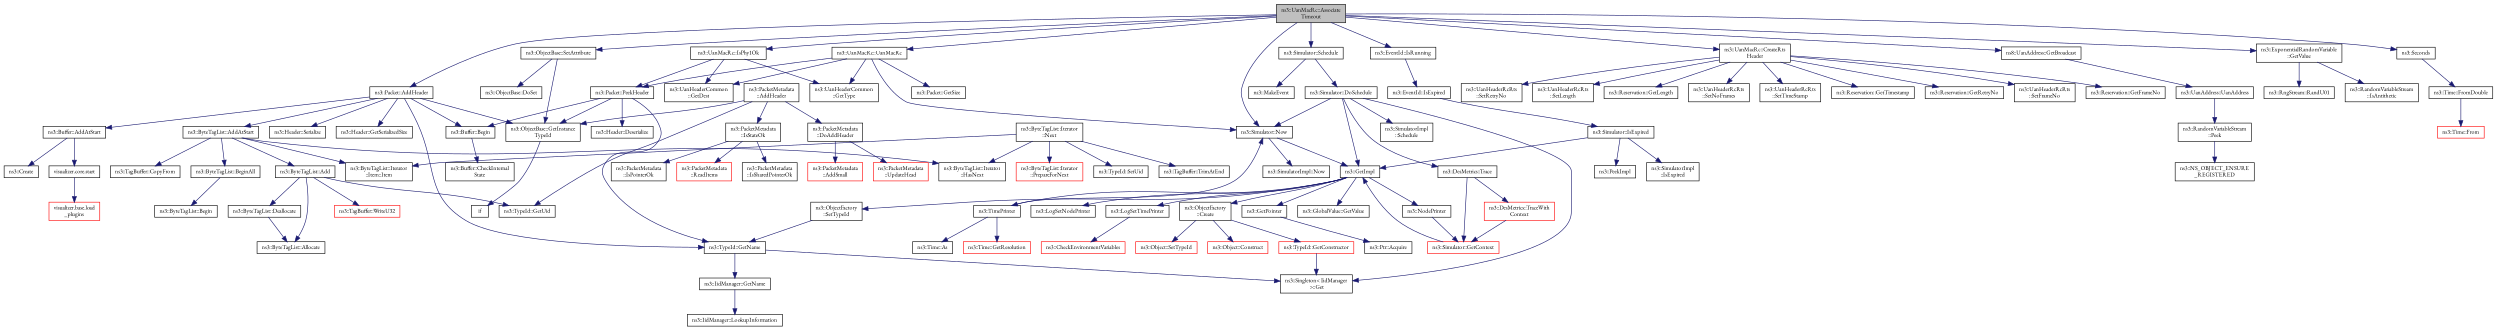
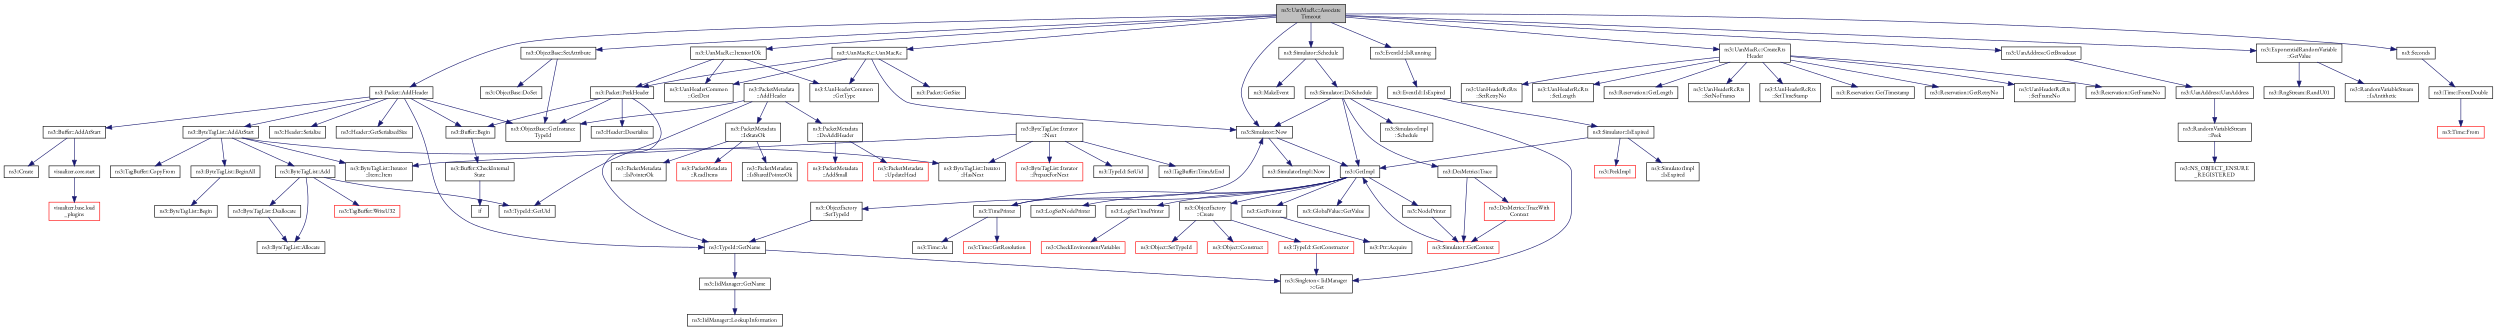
node "ns3::UanMacRc::IsPhy1Ok": label "ns3::UanMacRc::IsPhy1Ok" -> "ns3::UanMacRc::Iterator1Ok"
node "ns8::UanAddress::GetBroadcast": label "ns8::UanAddress::GetBroadcast" -> "ns3::UanAddress::GetBroadcast"
node "ns3::PeekImpl": color black -> red
edge "ns3::ObjectBase::GetInstance TypeId" -> "if": now "ns3::Buffer::CheckInternal State" -> "if"
